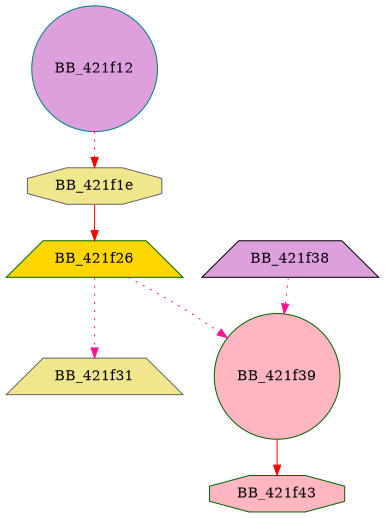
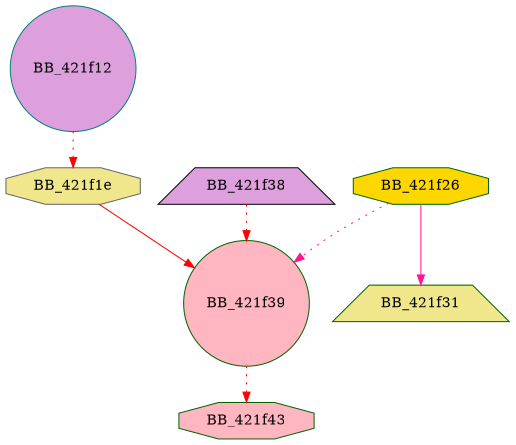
edge "BB_421f1e" -> "BB_421f26": now "BB_421f1e" -> "BB_421f39"
node "BB_421f26": shape trapezium -> octagon
edge "BB_421f38" -> "BB_421f39": color deeppink -> red
edge "BB_421f26" -> "BB_421f31": style dotted -> solid
node "BB_421f31": color gray40 -> darkgreen
edge "BB_421f39" -> "BB_421f43": style solid -> dotted
